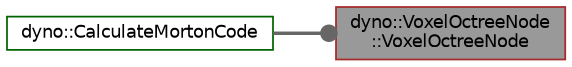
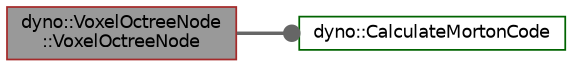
edge "dyno::CalculateMortonCode" -> "dyno::VoxelOctreeNode ::VoxelOctreeNode": reversed
